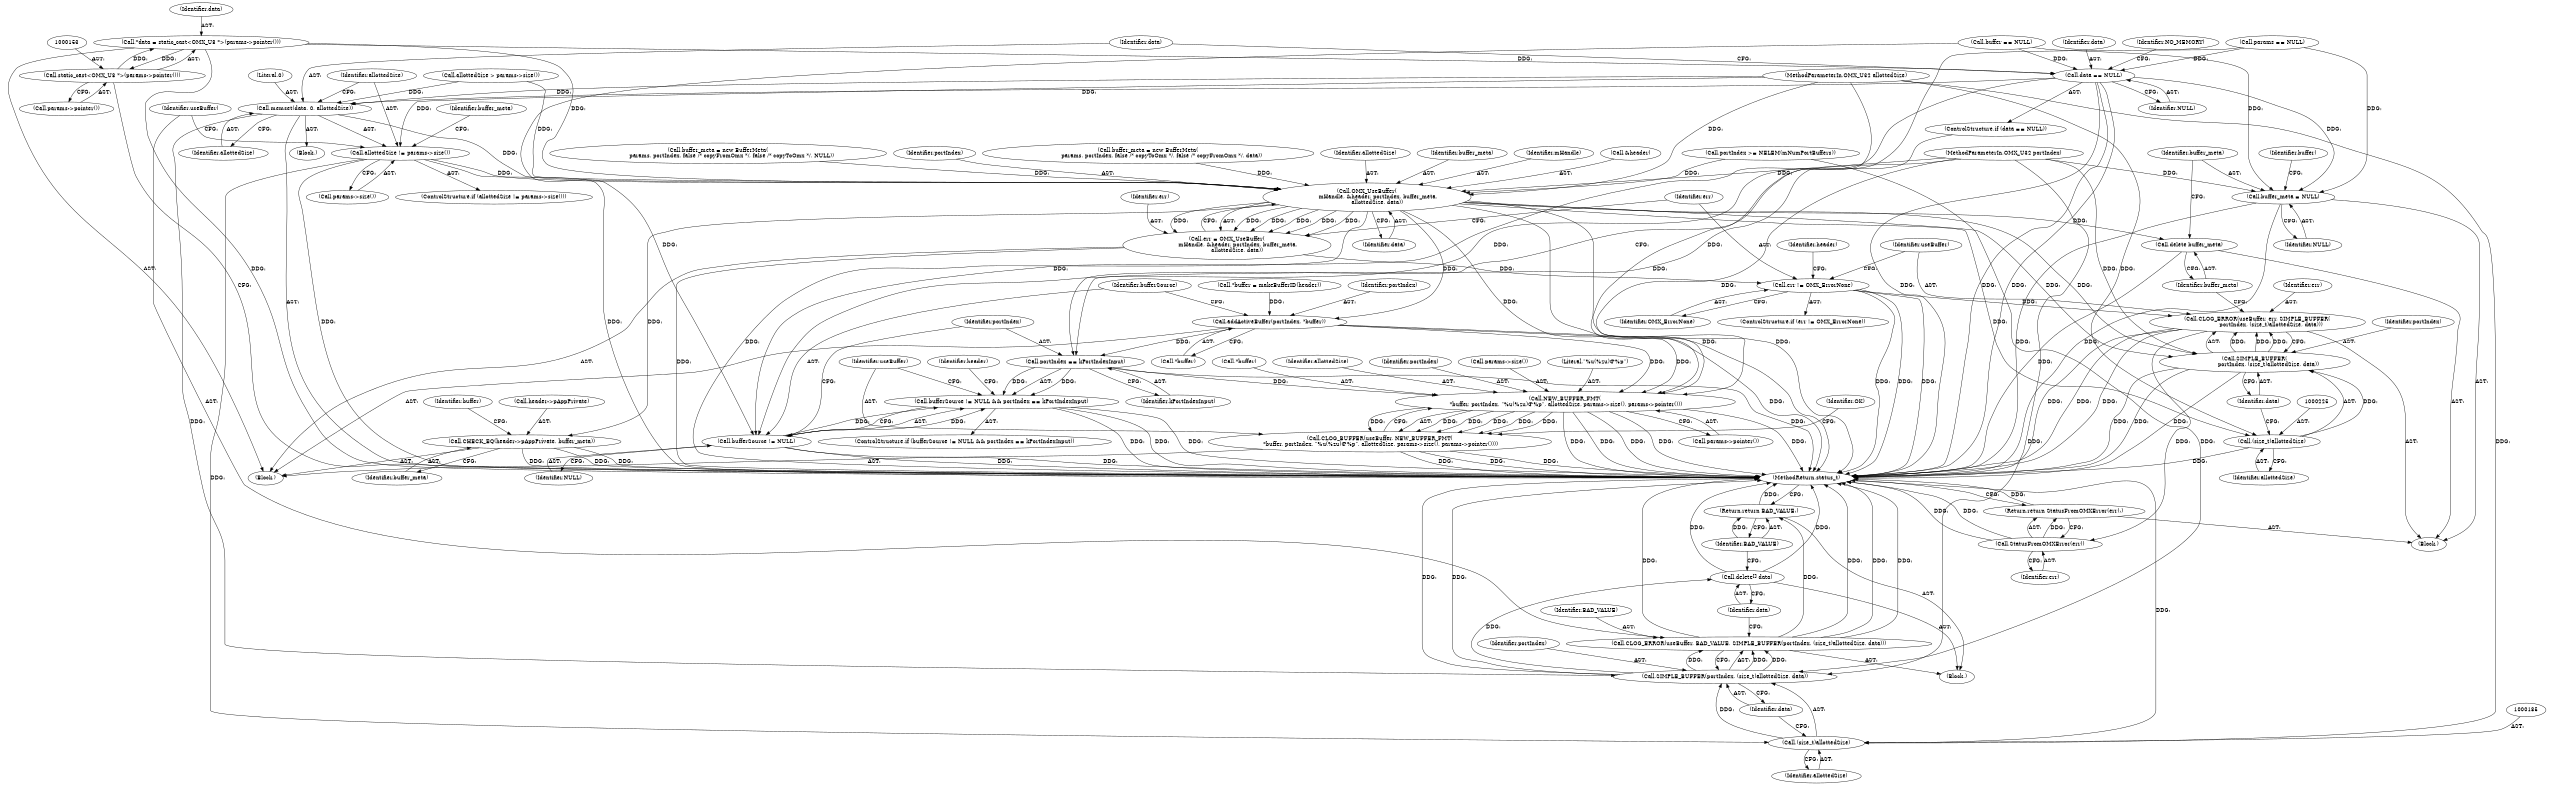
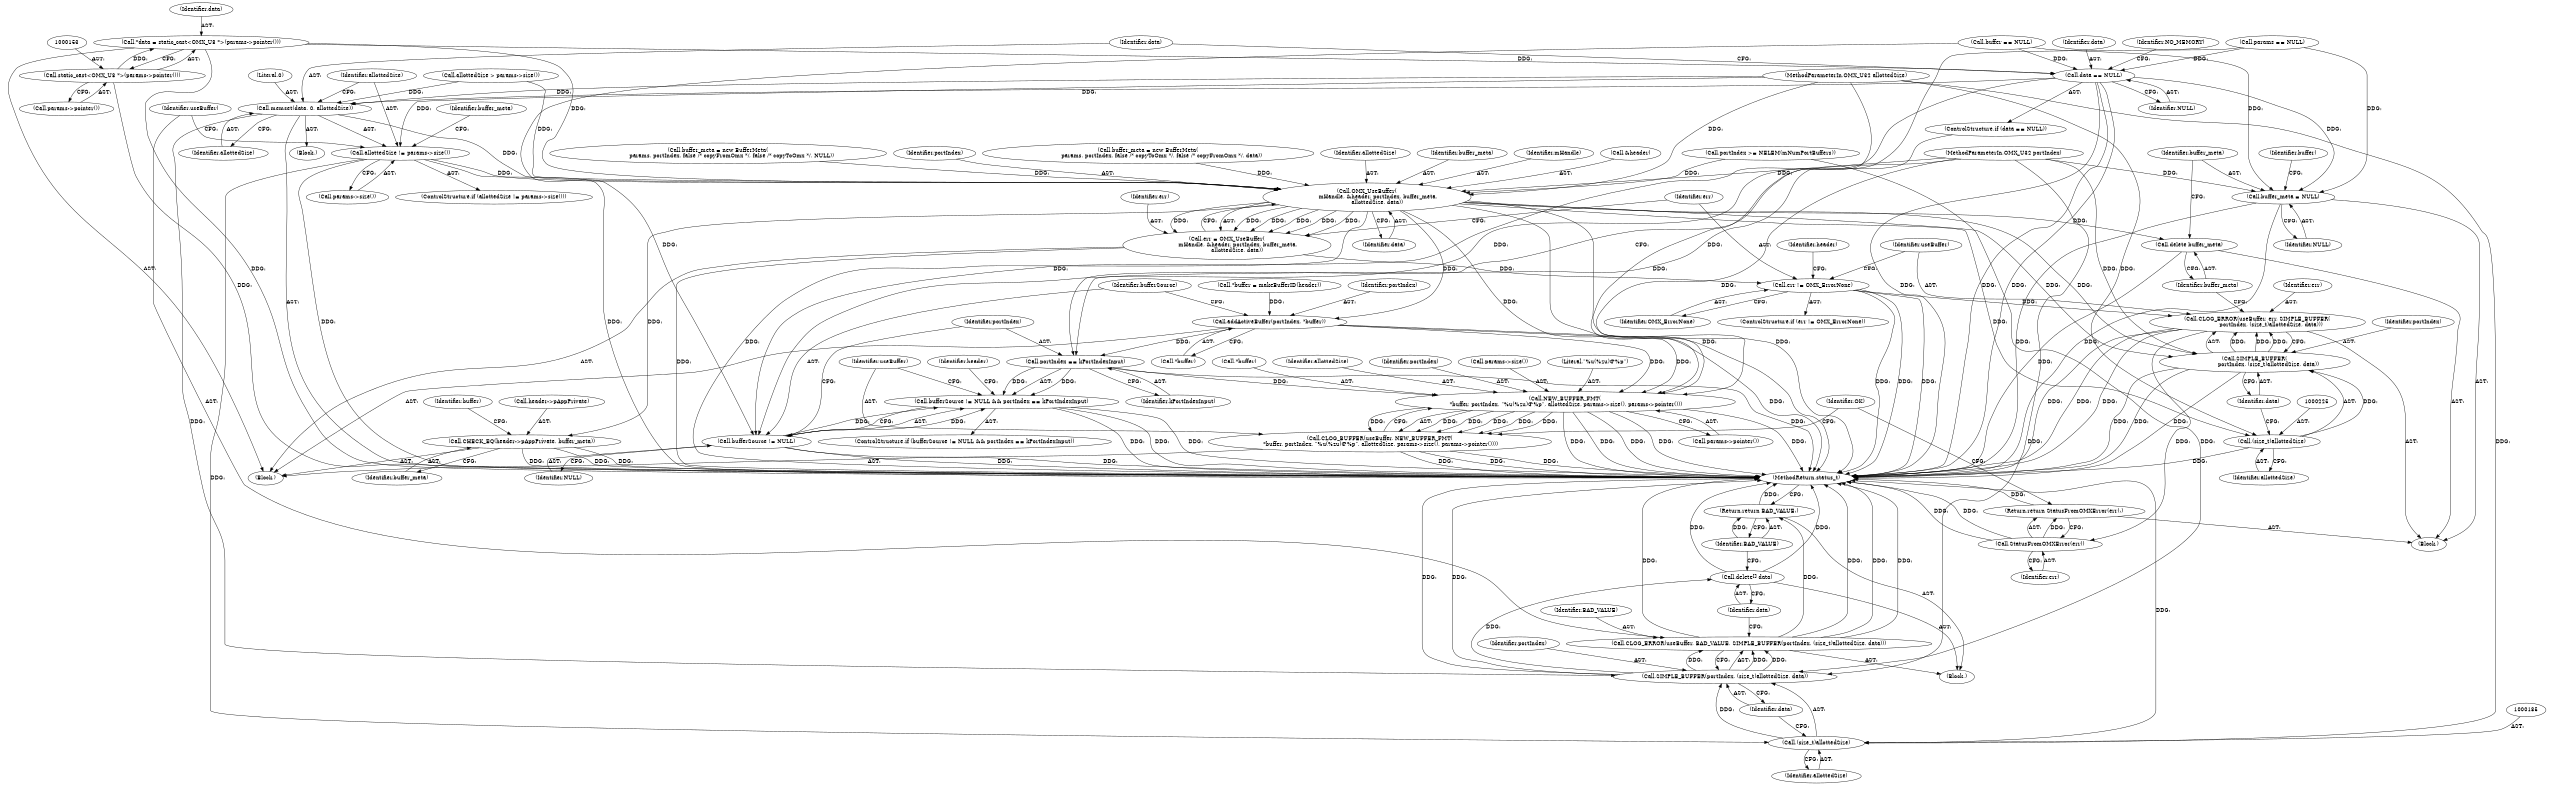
edge "(Call,*data = static_cast<OMX_U8 *>(params->pointer()))" -> "(Call,static_cast<OMX_U8 *>(params->pointer()))": label "DDG: " -> "CFG: "
edge "(Call,static_cast<OMX_U8 *>(params->pointer()))" -> "(MethodReturn,status_t)": label "CFG: " -> "DDG: "
edge "(MethodReturn,status_t)" -> "(Return,return StatusFromOMXError(err);)": now "(Identifier,OK)" -> "(Return,return StatusFromOMXError(err);)"
